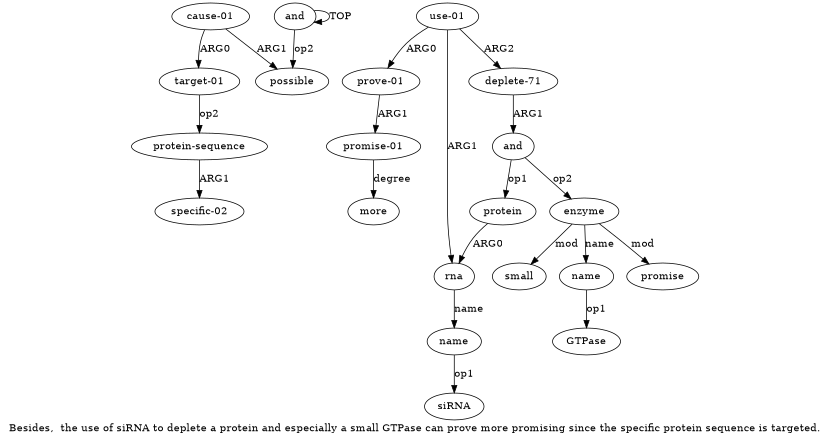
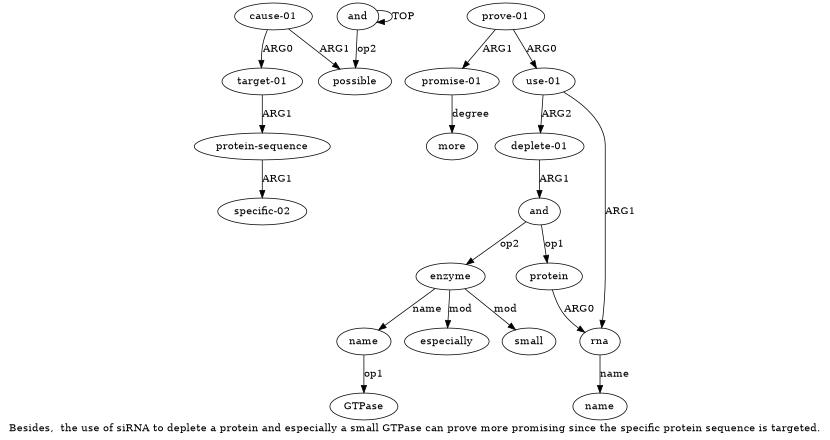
edge "use-01" -> "prove-01": reversed
node "deplete-71": label "deplete-71" -> "deplete-01"
edge "target-01" -> "protein-sequence": label "op2" -> "ARG1"
node "promise": label "promise" -> "especially"
node "siRNA": removed
